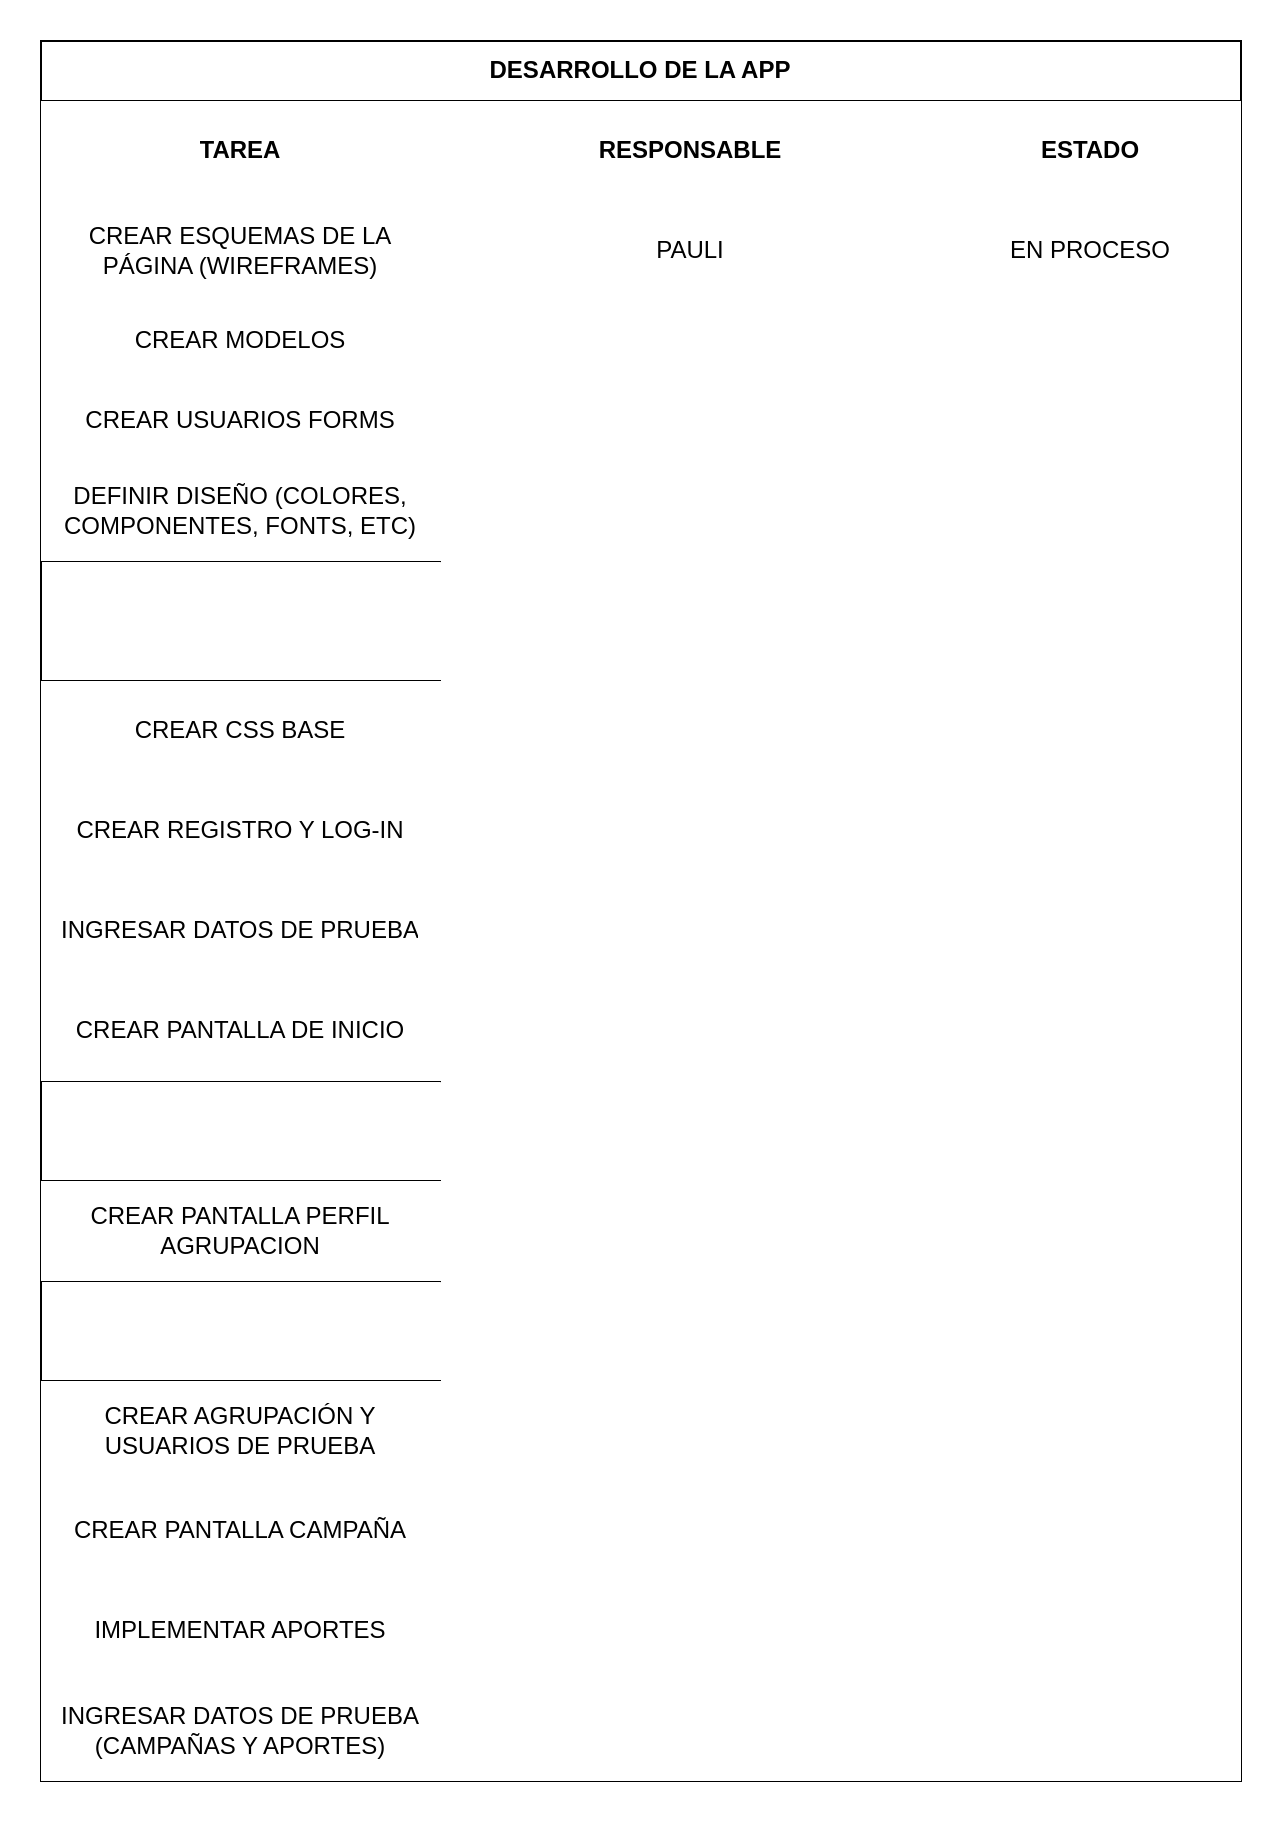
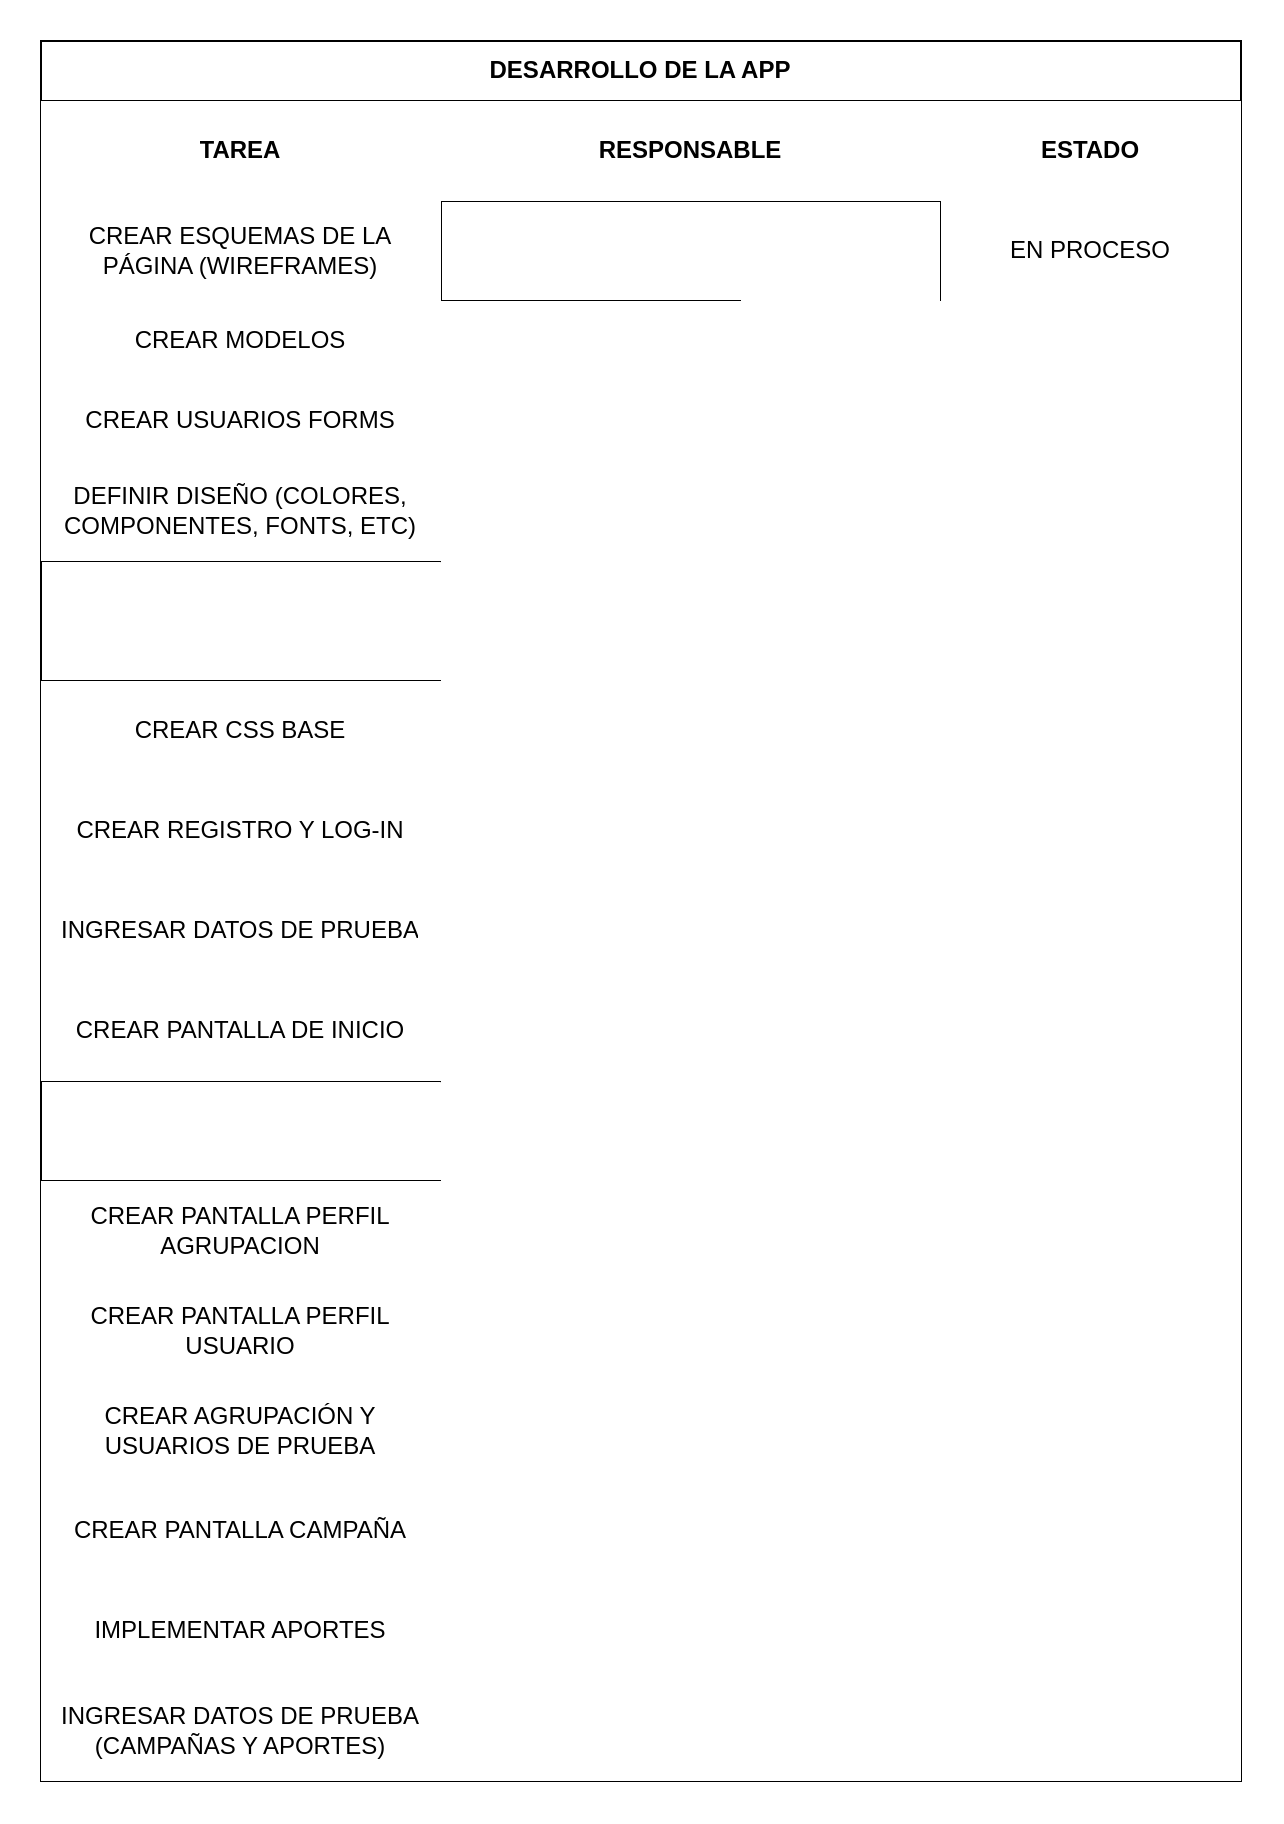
node "PAULI": removed
node "CREAR PANTALLA PERFIL USUARIO": added
